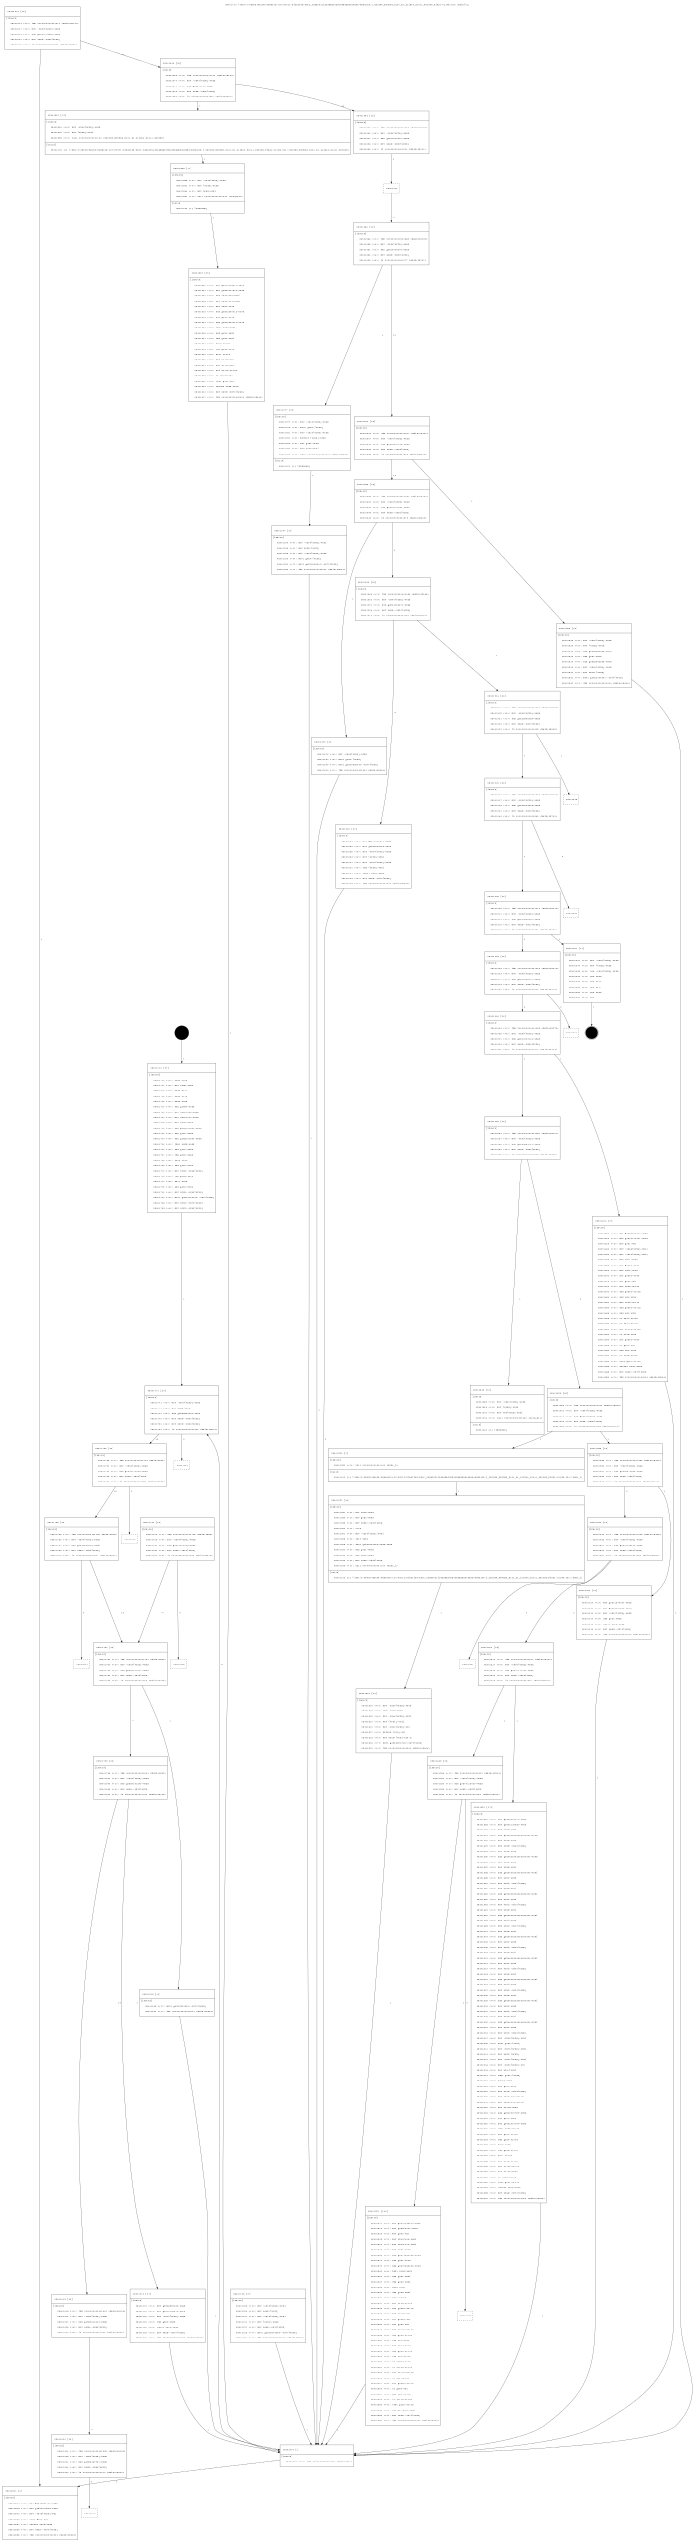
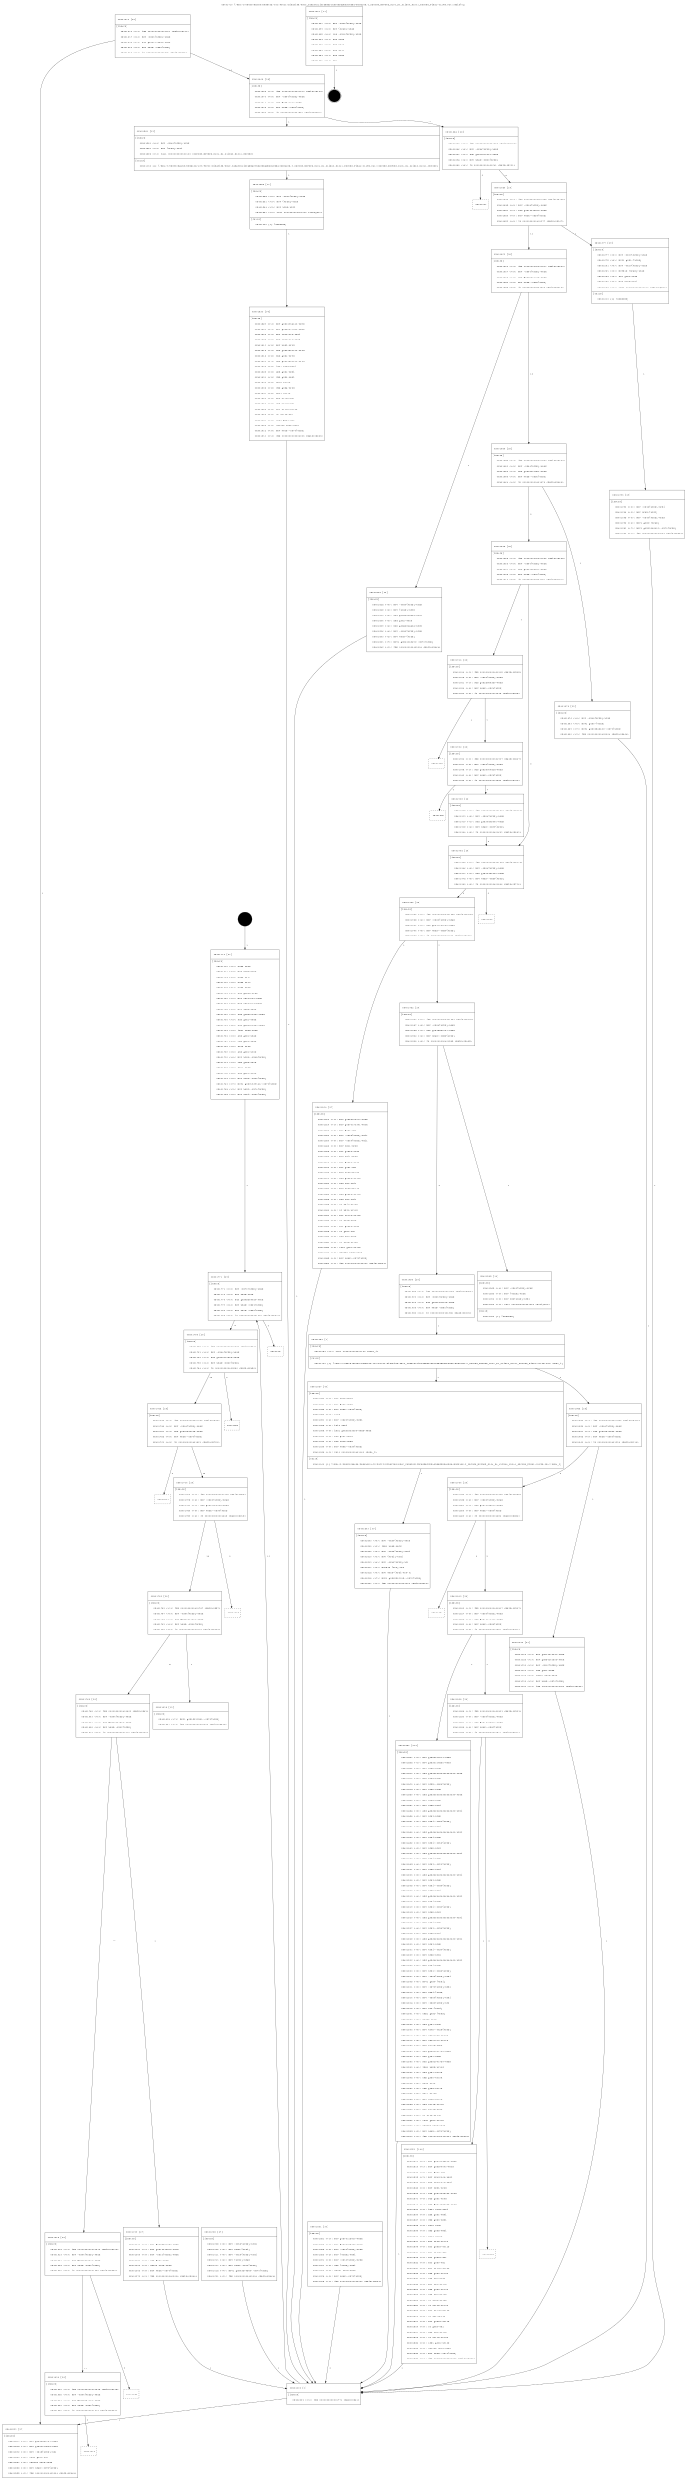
edge "0x401c41" -> "0x4018a6 [28]": now "0x40188a [28]" -> "0x4018a6 [28]"
edge "0x4018fa [28]" -> "0x401cb1 [33]": now "0x4018fa [28]" -> "0x40196a [28]"
edge "0x40194e [28]" -> "0x401f95 [17]": removed, label "1"
edge "0x4019be [28]" -> "0x4019da [28]": now "0x401cd2 [5]" -> "0x4019da [28]"
edge "0x4017aa [28]" -> "0x4017e2 [28]": now "0x4017aa [28]" -> "0x4017c6 [28]"
edge "0x401e5a [12]" -> "0x402004 [5]": removed, label "1"
node "0x401fa6": added
